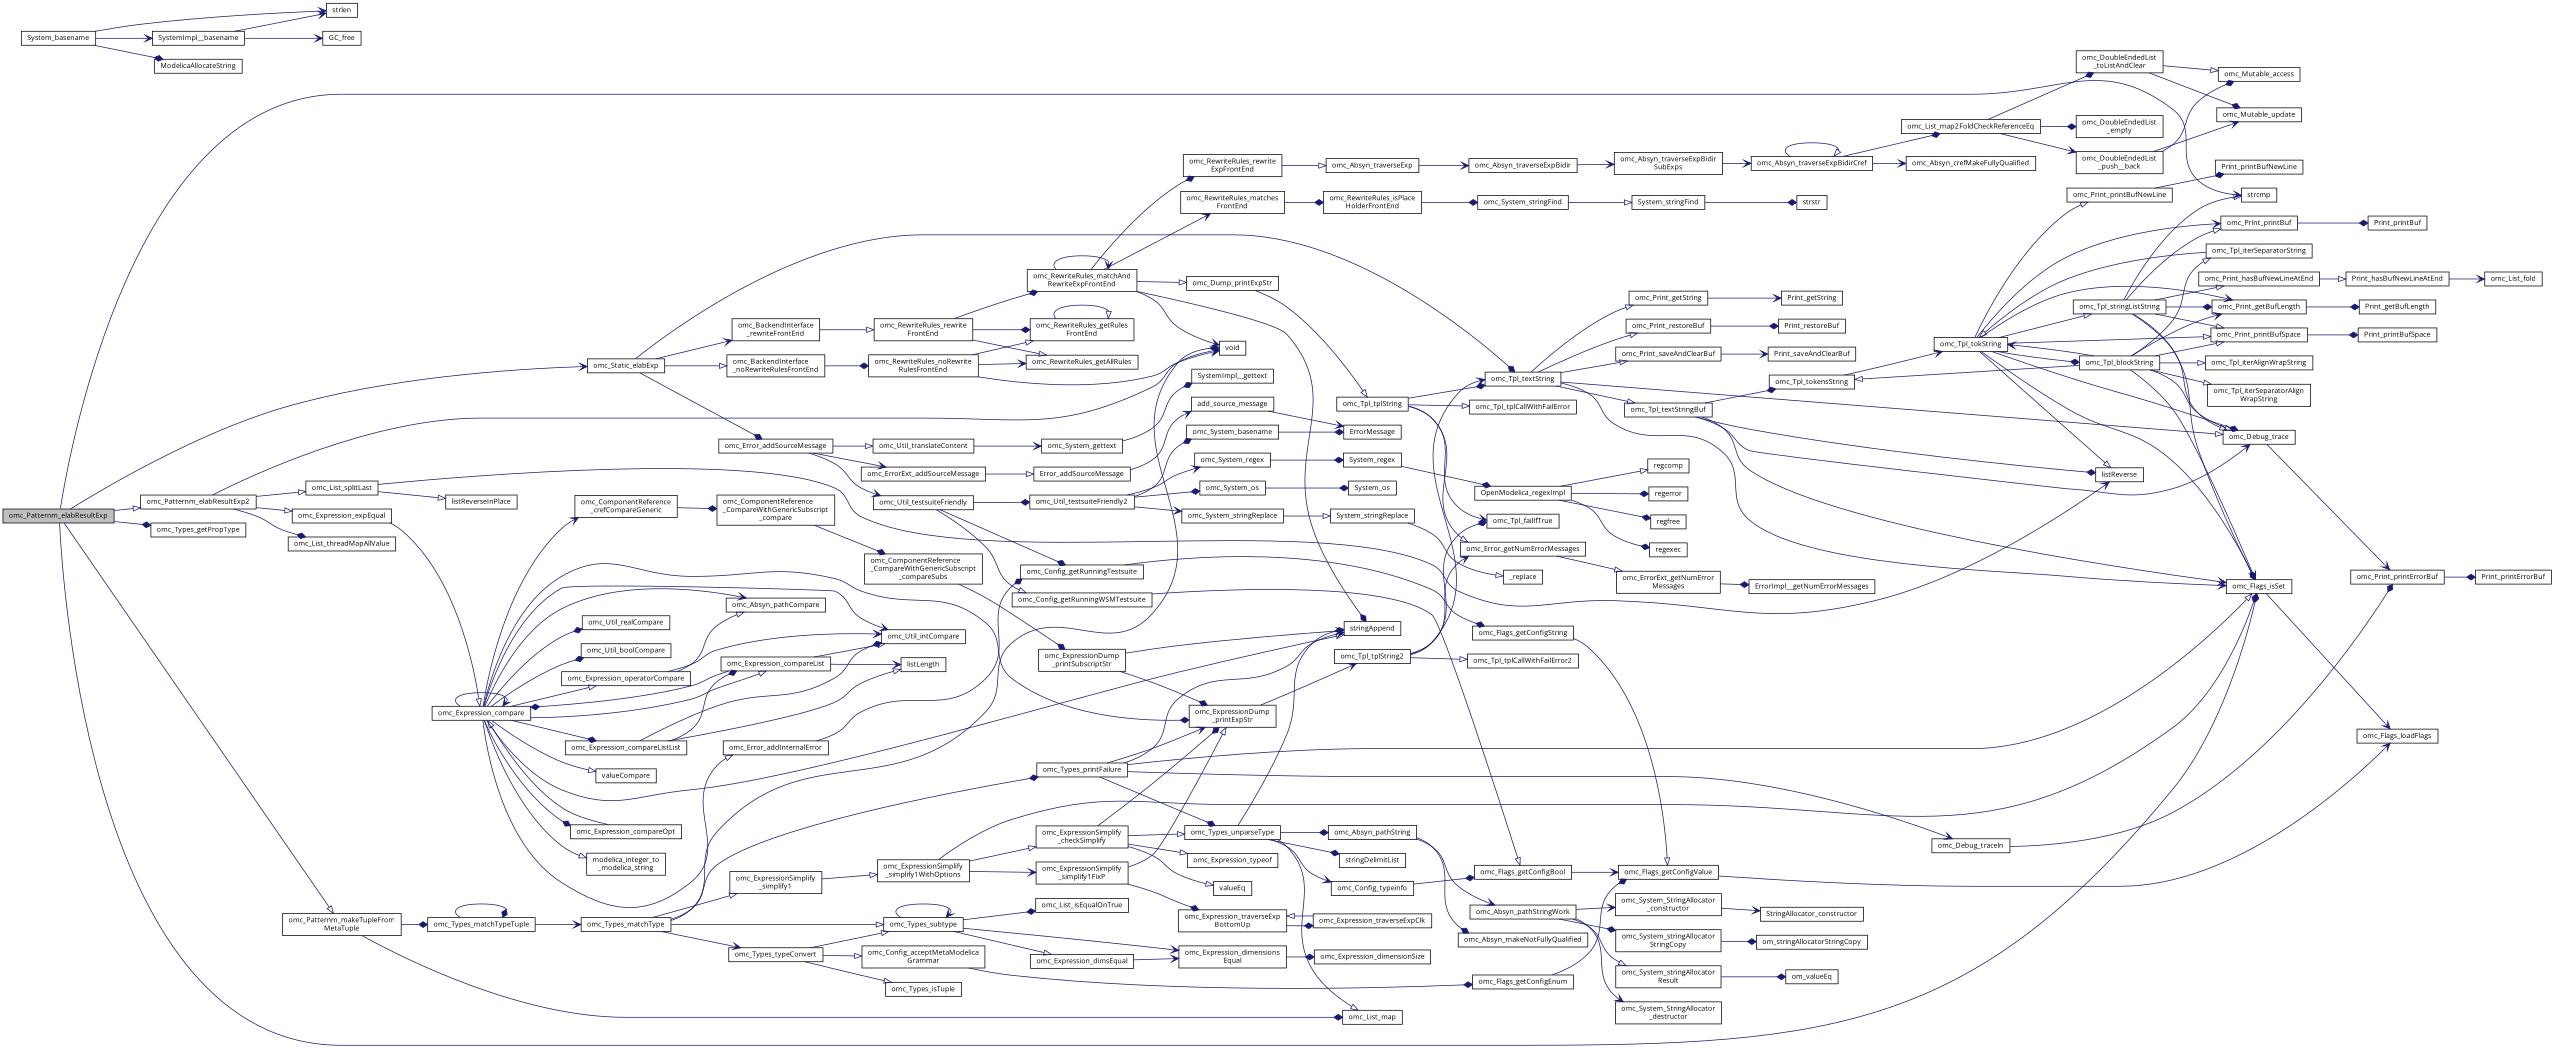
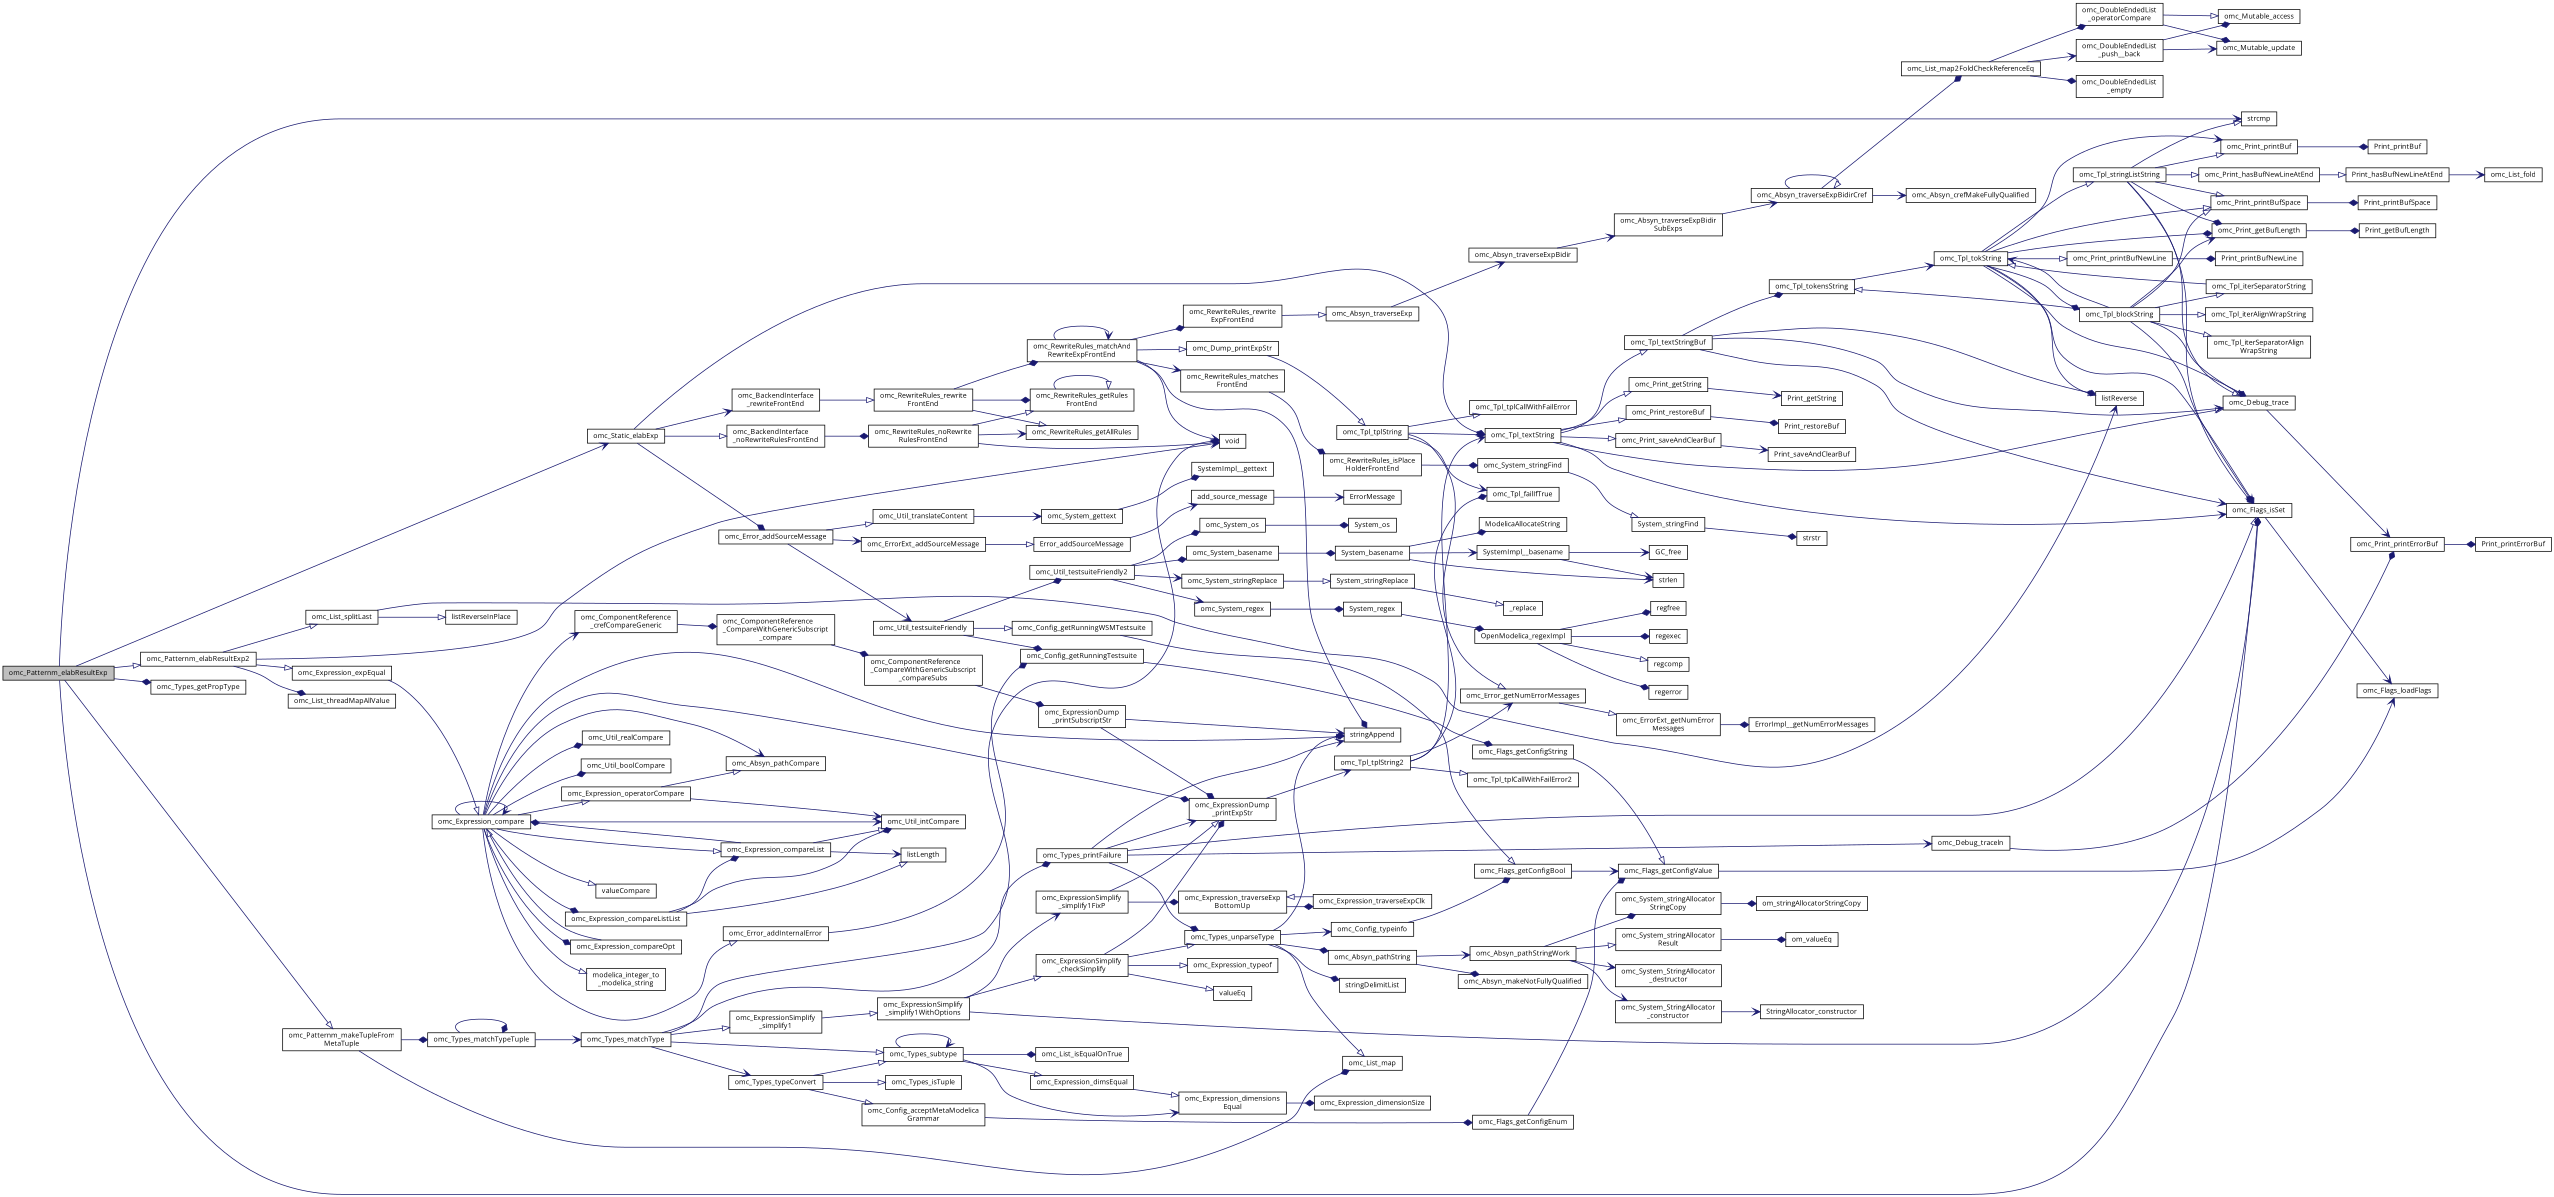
node "omc_DoubleEndedList _toListAndClear": label "omc_DoubleEndedList _toListAndClear" -> "omc_DoubleEndedList _operatorCompare"
edge "omc_Tpl_tokString" -> "omc_Print_getBufLength": arrowhead vee -> diamond
edge "omc_System_basename" -> "ErrorMessage": now "omc_System_basename" -> "System_basename"
edge "omc_Expression_dimsEqual" -> "omc_Expression_dimensions Equal": arrowhead vee -> onormal
